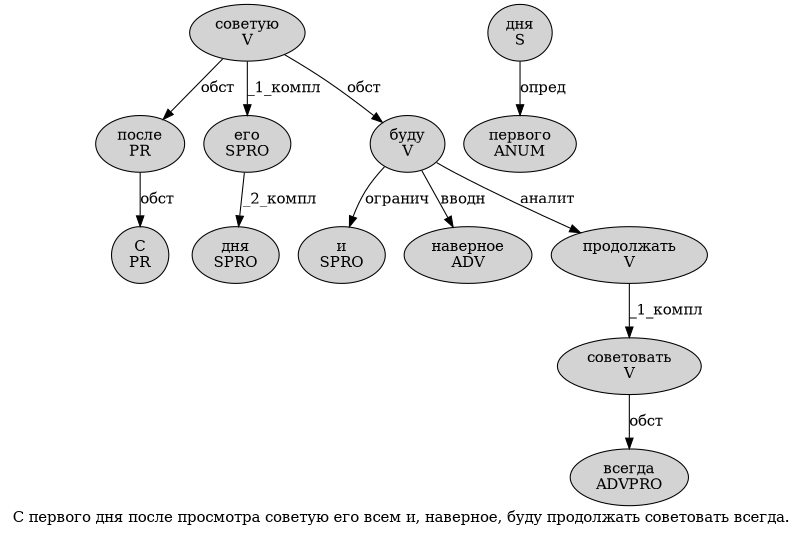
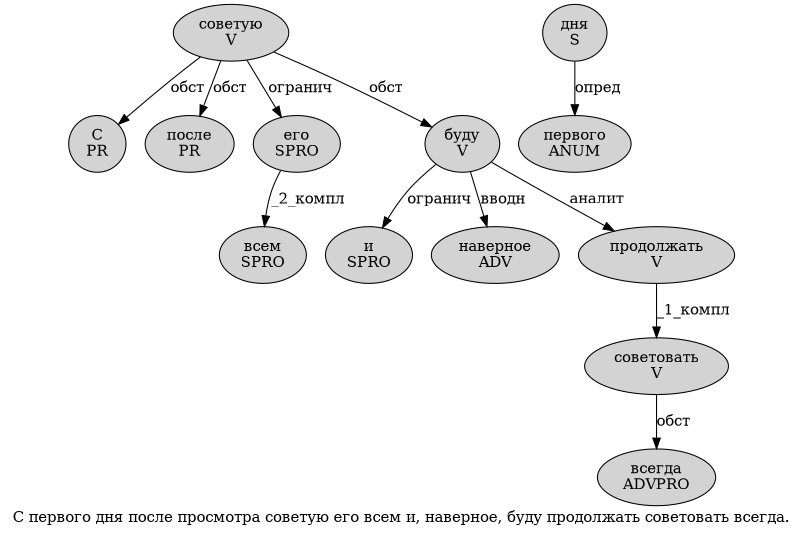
edge "советую V" -> "его SPRO": label "_1_компл" -> "огранич"
edge "после PR" -> "С PR": now "советую V" -> "С PR"
node "дня SPRO": label "дня SPRO" -> "всем SPRO"
